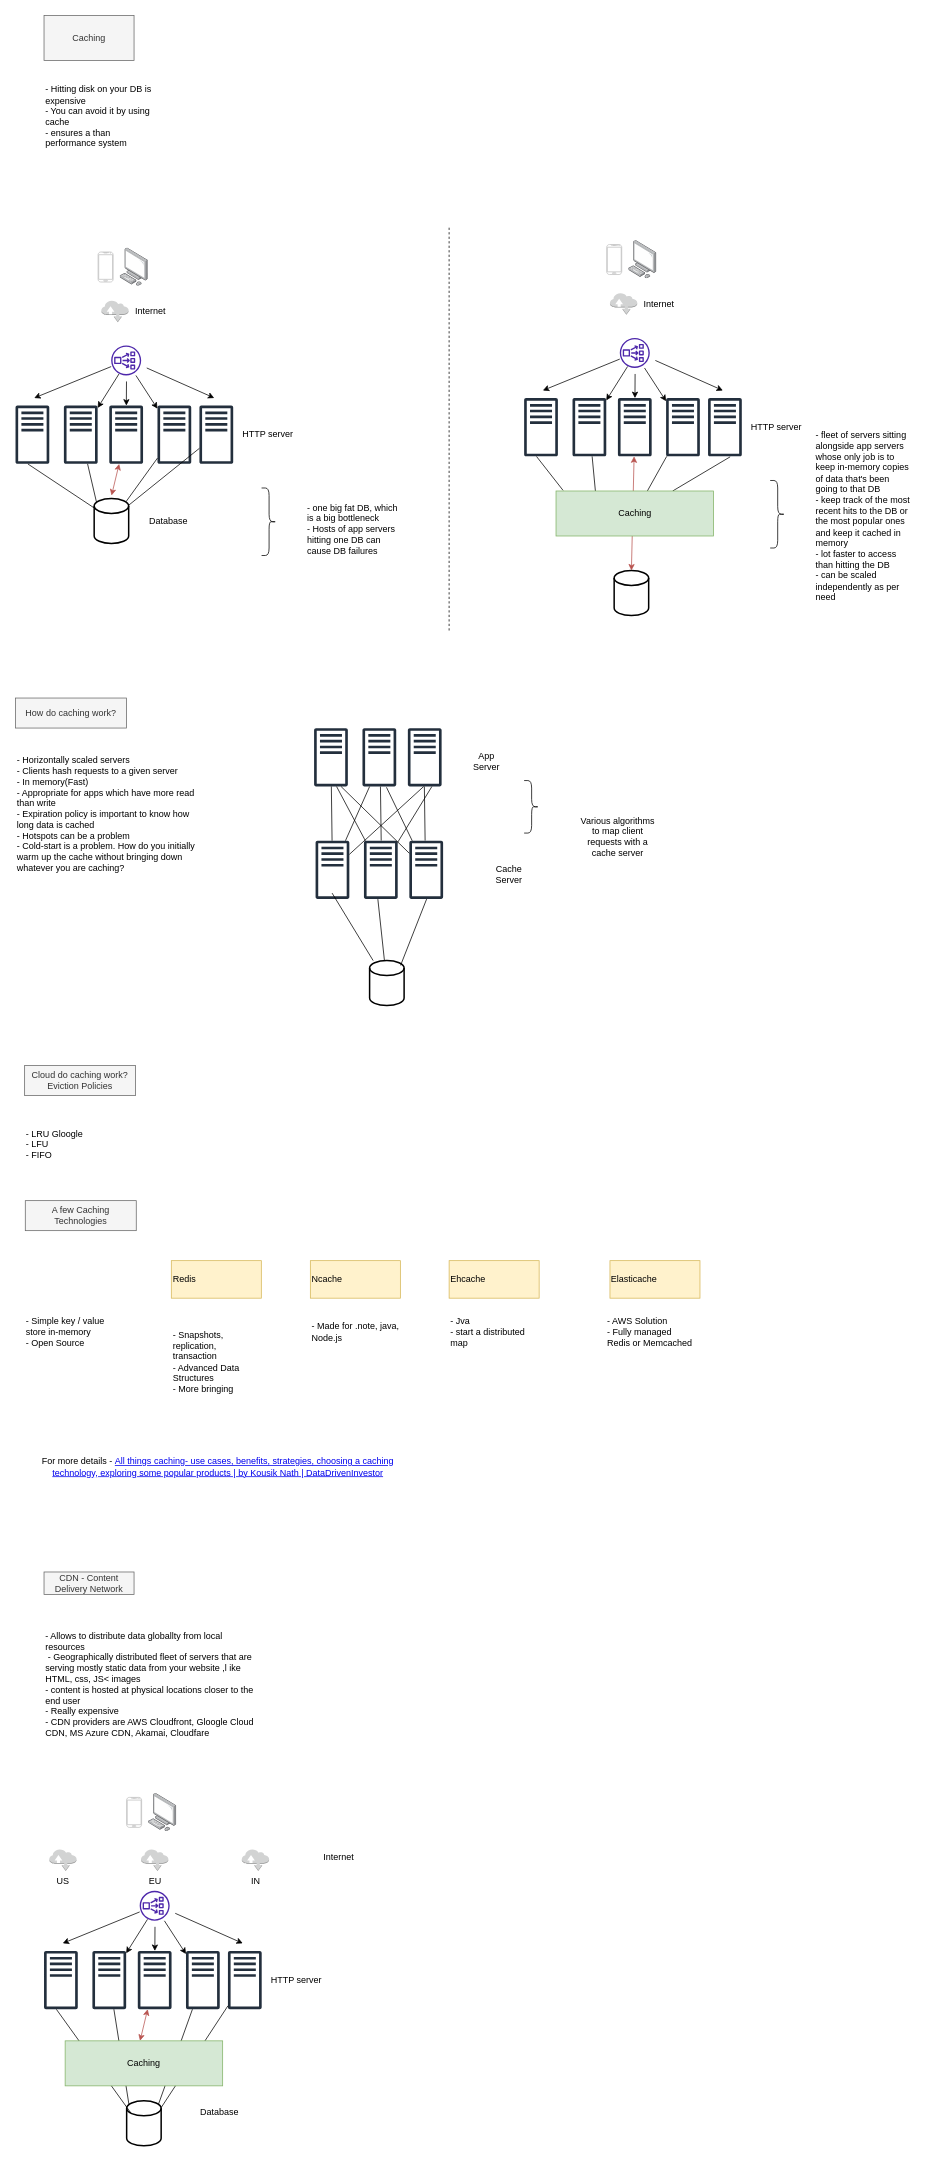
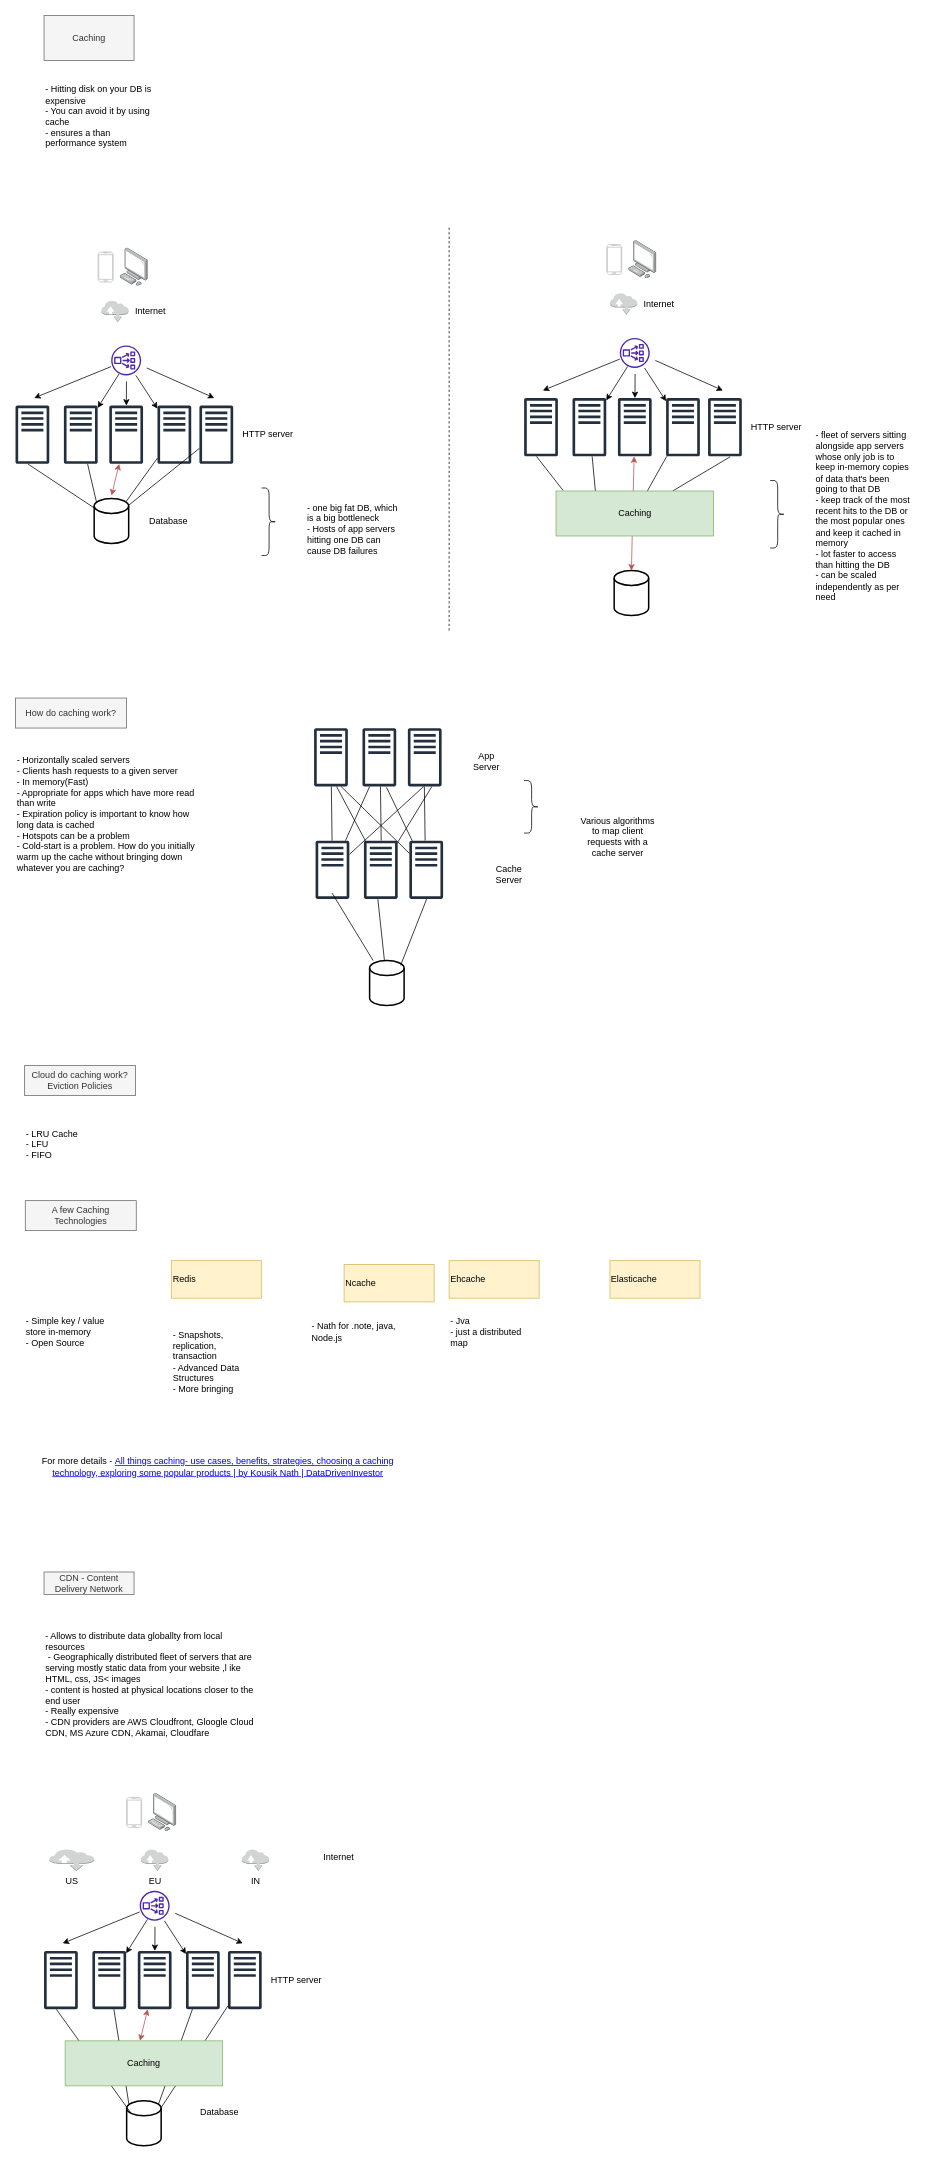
node "- LRU Gloogle - LFU - FIFO": label "- LRU Gloogle - LFU - FIFO" -> "- LRU Cache - LFU - FIFO"
node "Ncache": moved (355, 1279) -> (389, 1283)
node "- Made for .note, java, Node.js": label "- Made for .note, java, Node.js" -> "- Nath for .note, java, Node.js"
node "- Jva - start a distributed map": label "- Jva - start a distributed map" -> "- Jva - just a distributed map"
node "- AWS Solution - Fully managed Redis or Memcached": removed
node "US": size 27x22 -> 45x22
